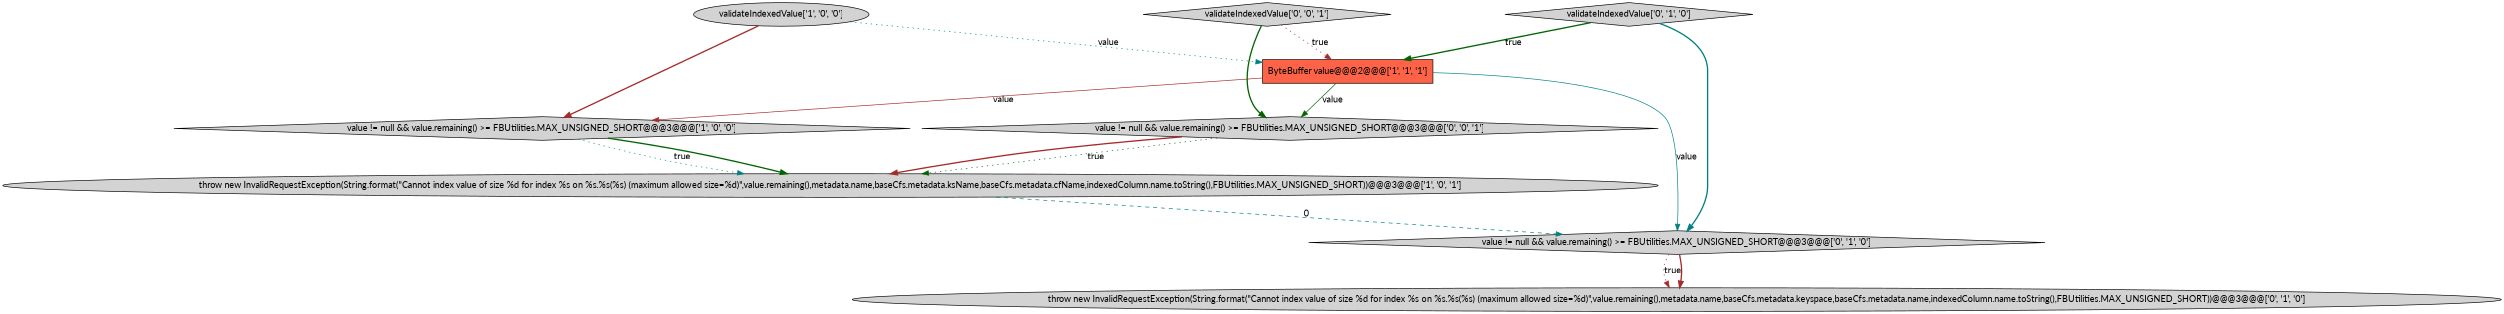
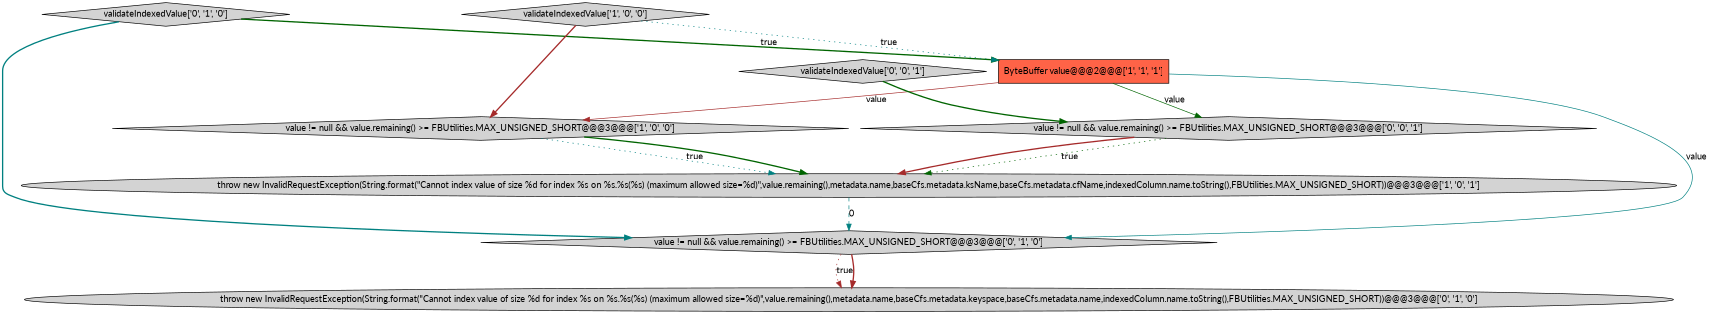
node "validateIndexedValue['1', '0', '0']": shape ellipse -> diamond
edge "validateIndexedValue['0', '0', '1']" -> "ByteBuffer value@@@2@@@['1', '1', '1']": removed, label "true"
edge "validateIndexedValue['1', '0', '0']" -> "ByteBuffer value@@@2@@@['1', '1', '1']": label "value" -> "true"
